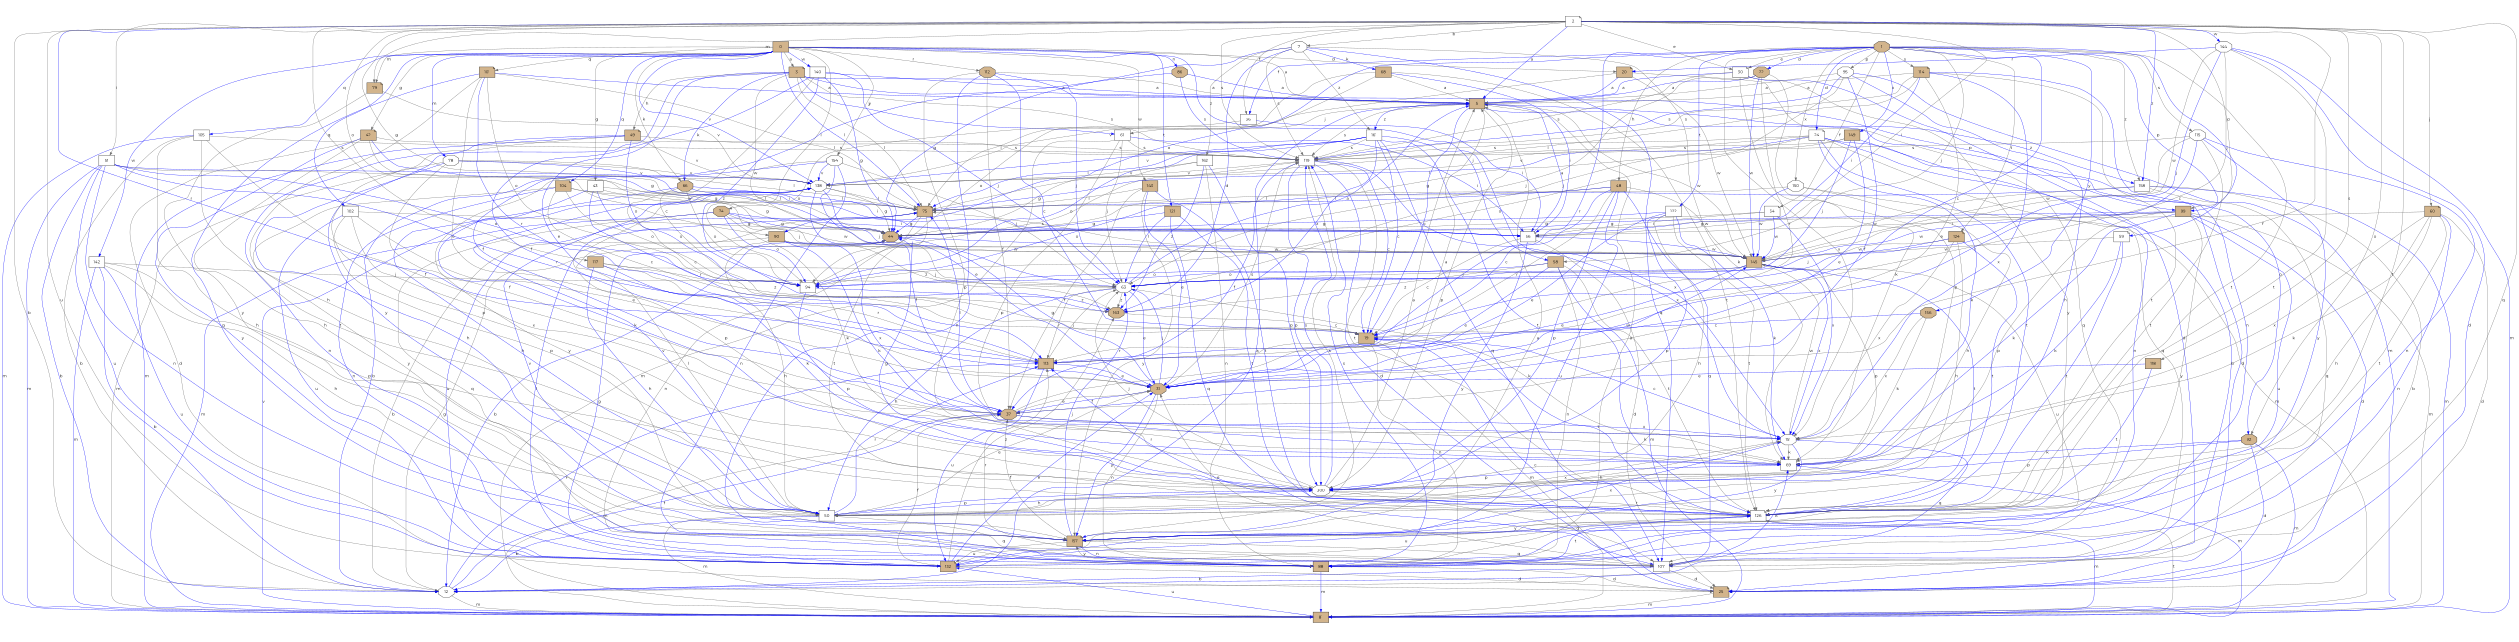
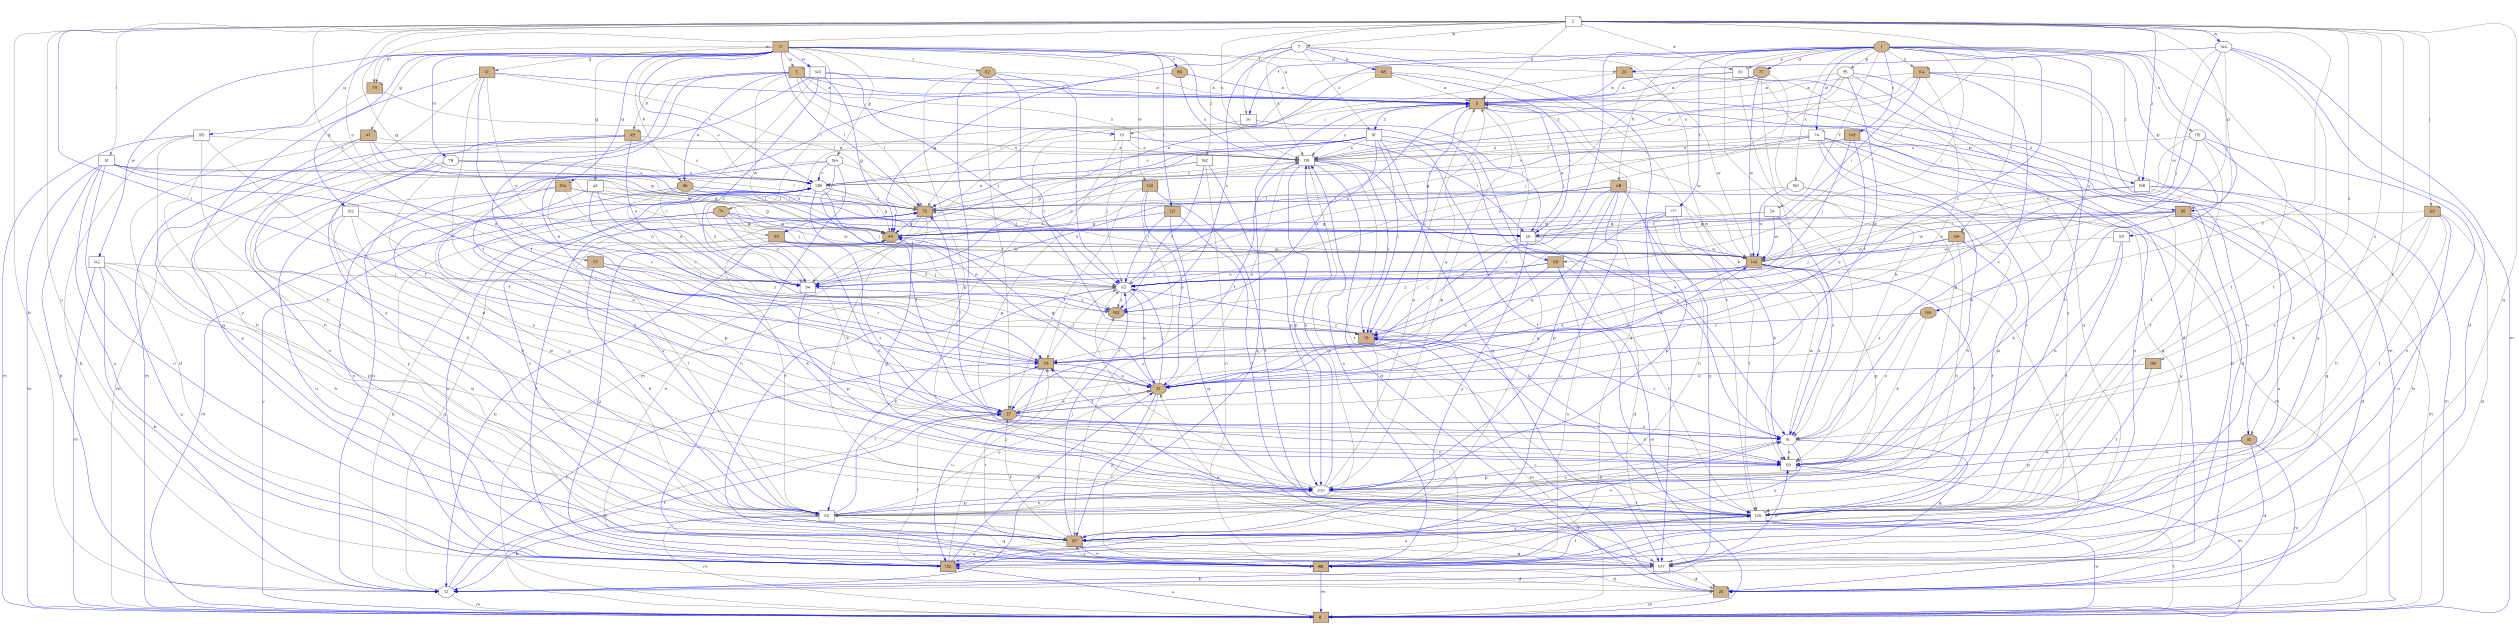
edge "2" -> "5": color blue -> gray40
edge "7" -> "163": label "d" -> "z"
edge "63" -> "69": color gray40 -> blue
